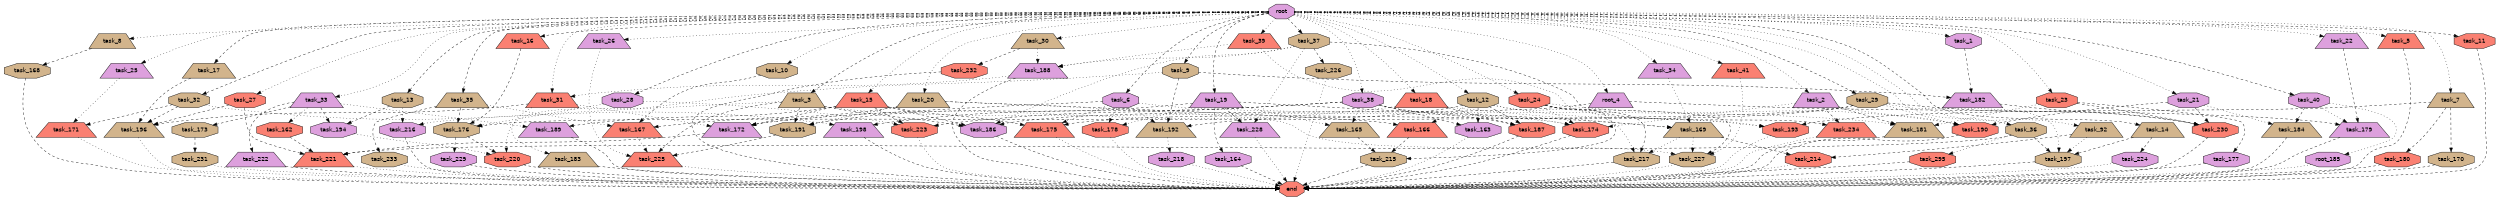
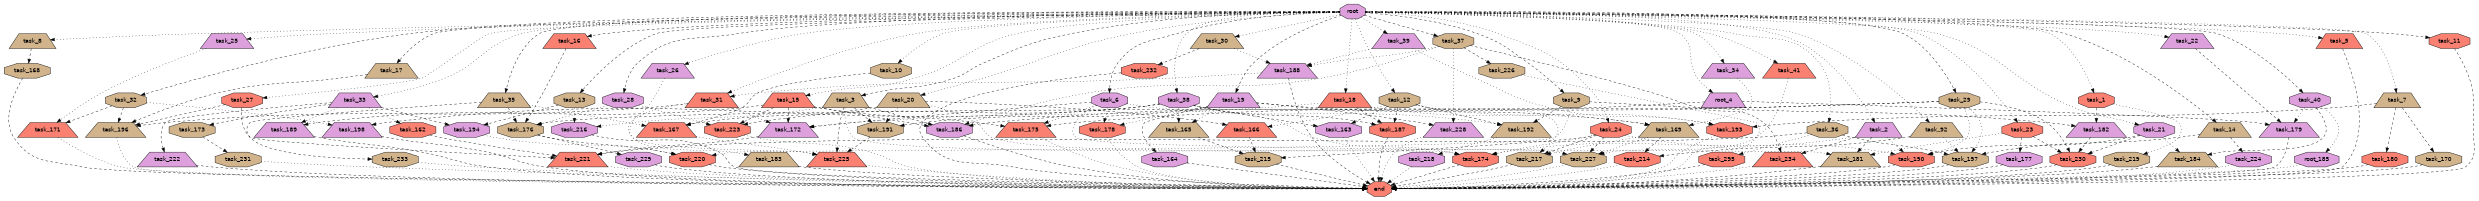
node "task_39": fillcolor salmon -> plum
node "task_1": fillcolor plum -> salmon
node "task_219": added
